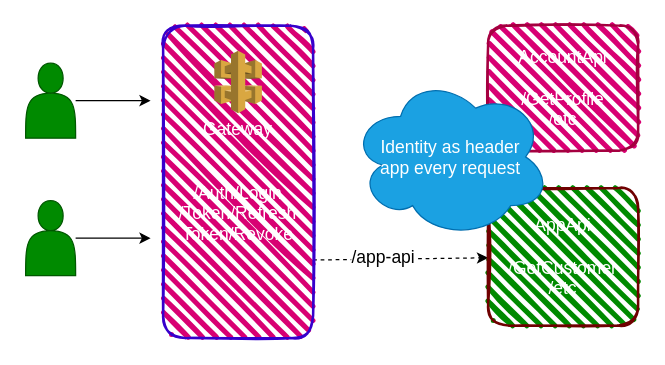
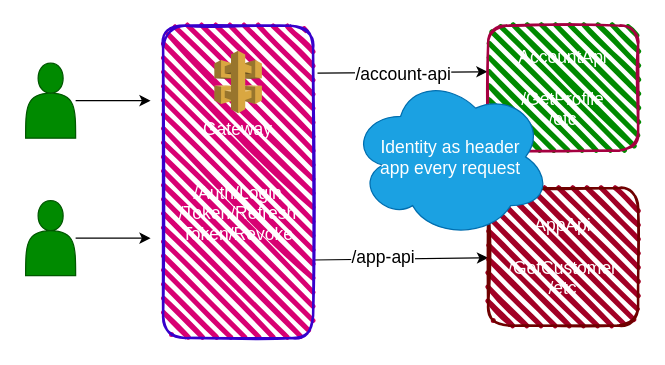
edge "Gateway /Auth/Login /Token/Refresh Token/Revoke" -> "AccountApi /GetProfile /etc": added, label "/account-api"
node "AccountApi /GetProfile /etc": fillcolor #d80073 -> #008a00
node "AppApi /GetCustomer /etc": fillcolor #008a00 -> #a20025
edge "Gateway /Auth/Login /Token/Refresh Token/Revoke" -> "AppApi /GetCustomer /etc": style dashed -> solid
